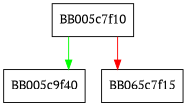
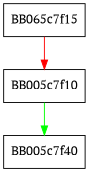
edge "BB005c7f10" -> "BB065c7f15": reversed
node "BB005c9f40": label "BB005c9f40" -> "BB005c7f40"
